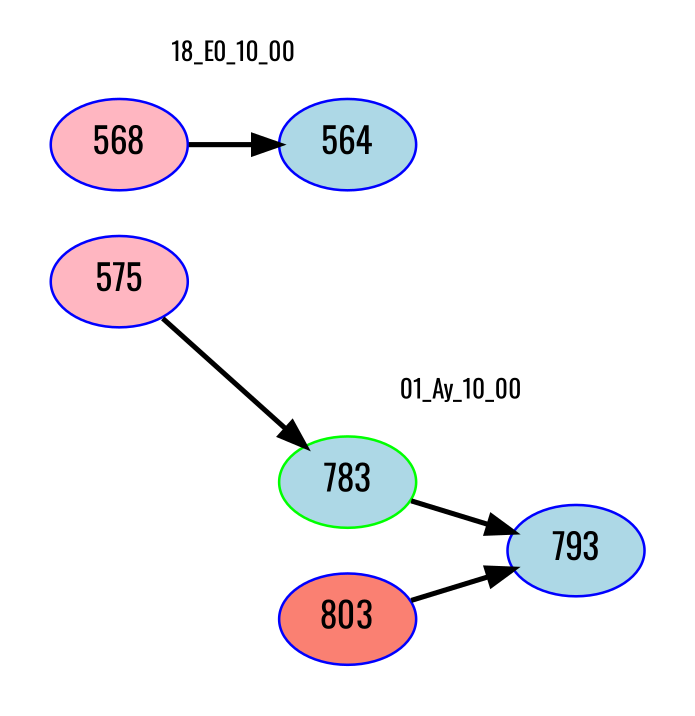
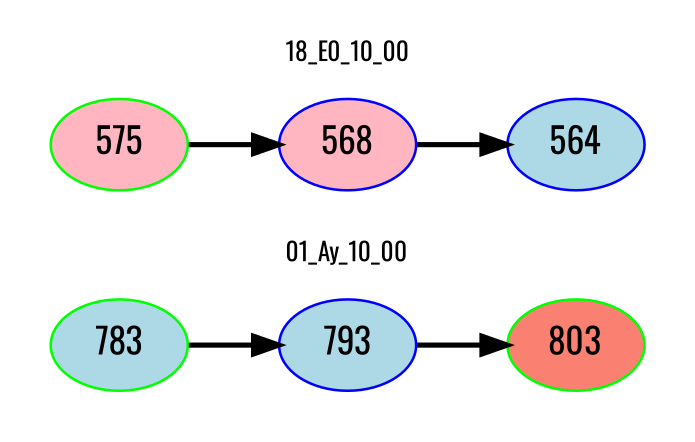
node "575": color blue -> green
edge "575" -> "783": now "575" -> "568"
edge "803" -> "793": reversed
node "803": color blue -> green
